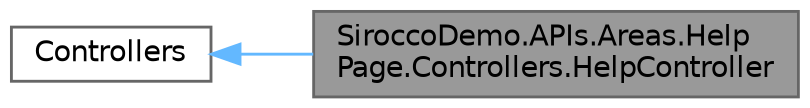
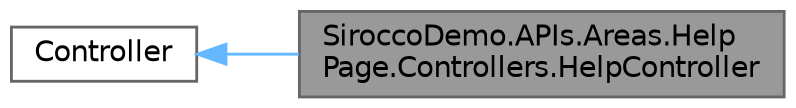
node "Controllers": label "Controllers" -> "Controller"
